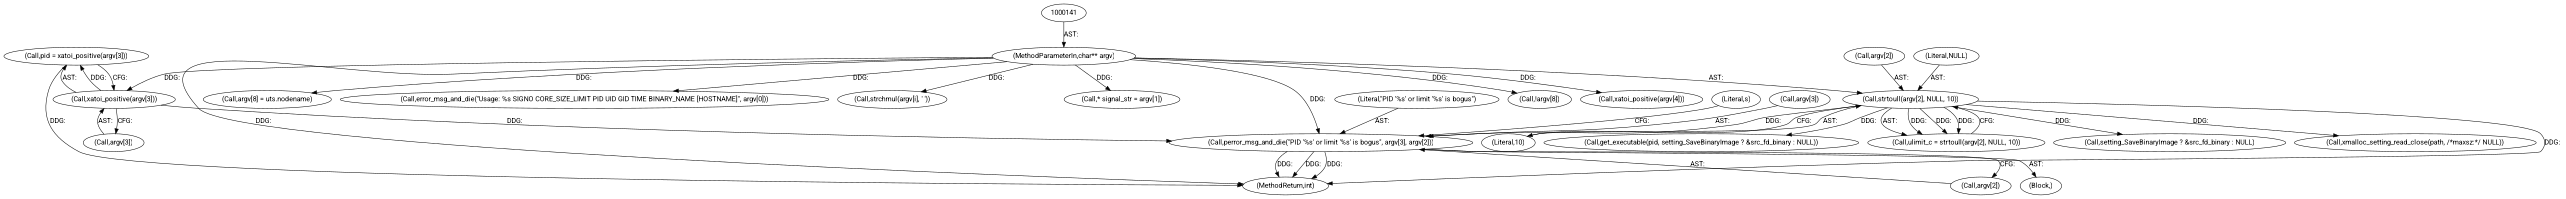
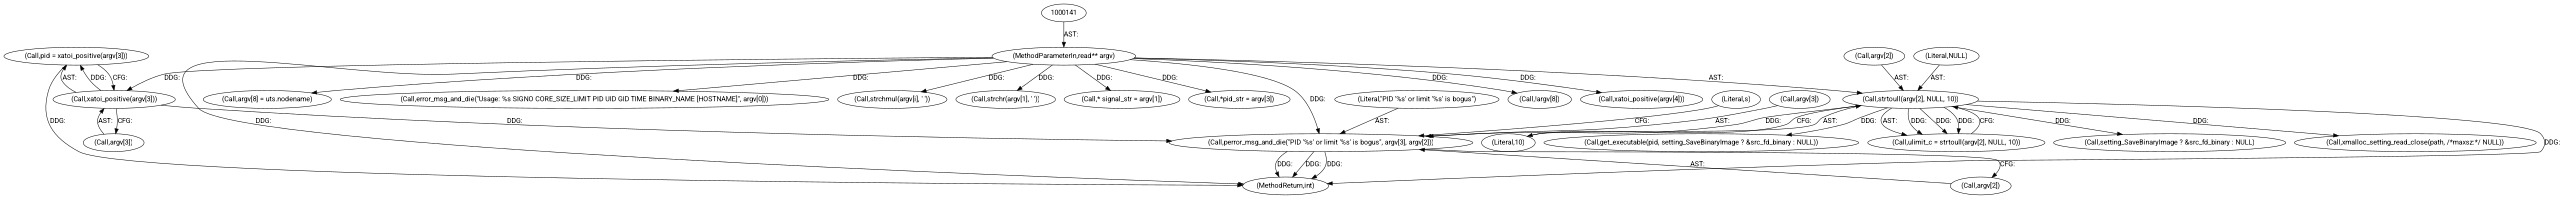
node "(MethodParameterIn,char** argv)": label "(MethodParameterIn,char** argv)" -> "(MethodParameterIn,read** argv)"
node "(Call,strchr(argv[1], ' '))": added
node "(Call,*pid_str = argv[3])": added
node "(Block,)": removed
